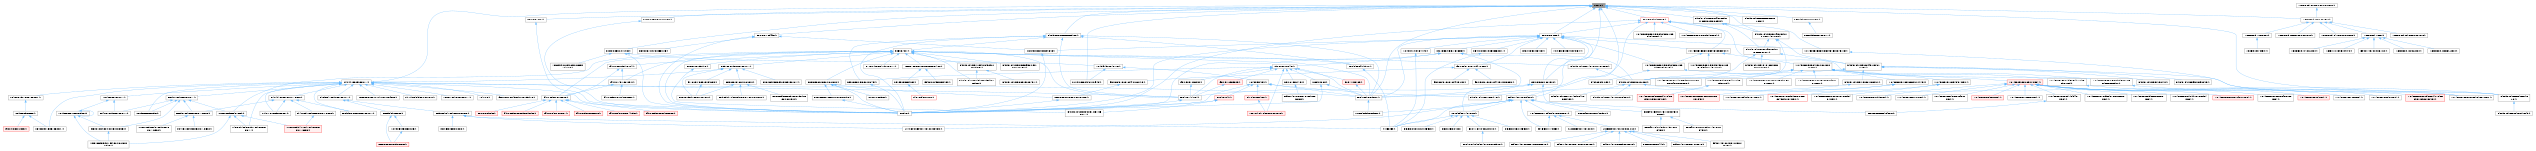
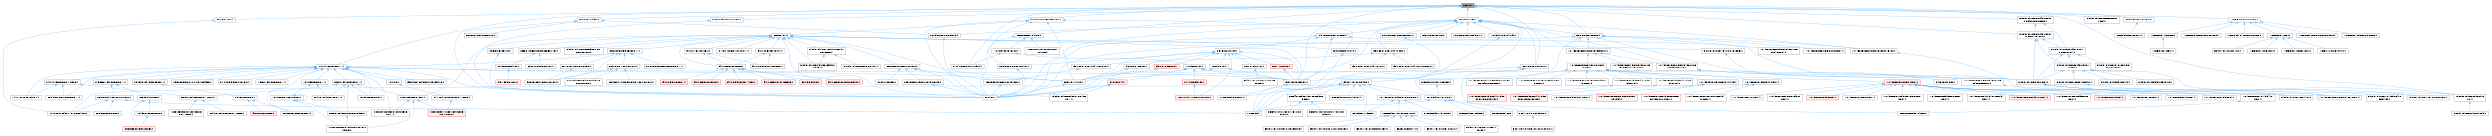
edge "WaterBodyComponent.h" -> "WaterBodyCustomComponent.h": reversed
edge "CameraTypes.h" -> "CameraShakeBase.h": reversed
edge "EngineSharedPCH.h" -> "FinalPostProcessSettings.h": removed
node "WaterBodyRiverActor.h": removed
edge "GizmoViewContext.h" -> "GizmoRenderingUtil.h": now "GizmoElementHitTargets.h" -> "GizmoRenderingUtil.h"
edge "EditorViewportClient.h" -> "Scene.h": removed
edge "Engine.h" -> "CameraActor.h": now "AnimationEditorViewportClient.h" -> "CameraActor.h"
edge "SkinnedMeshSceneProxyDesc.h" -> "PrimitiveSceneProxyDesc.h": now "SkinnedMeshSceneProxyDesc.h" -> "Volume.h"
edge "DragTool_FrustumSelect.h" -> "LevelEditorViewport.h": reversed
